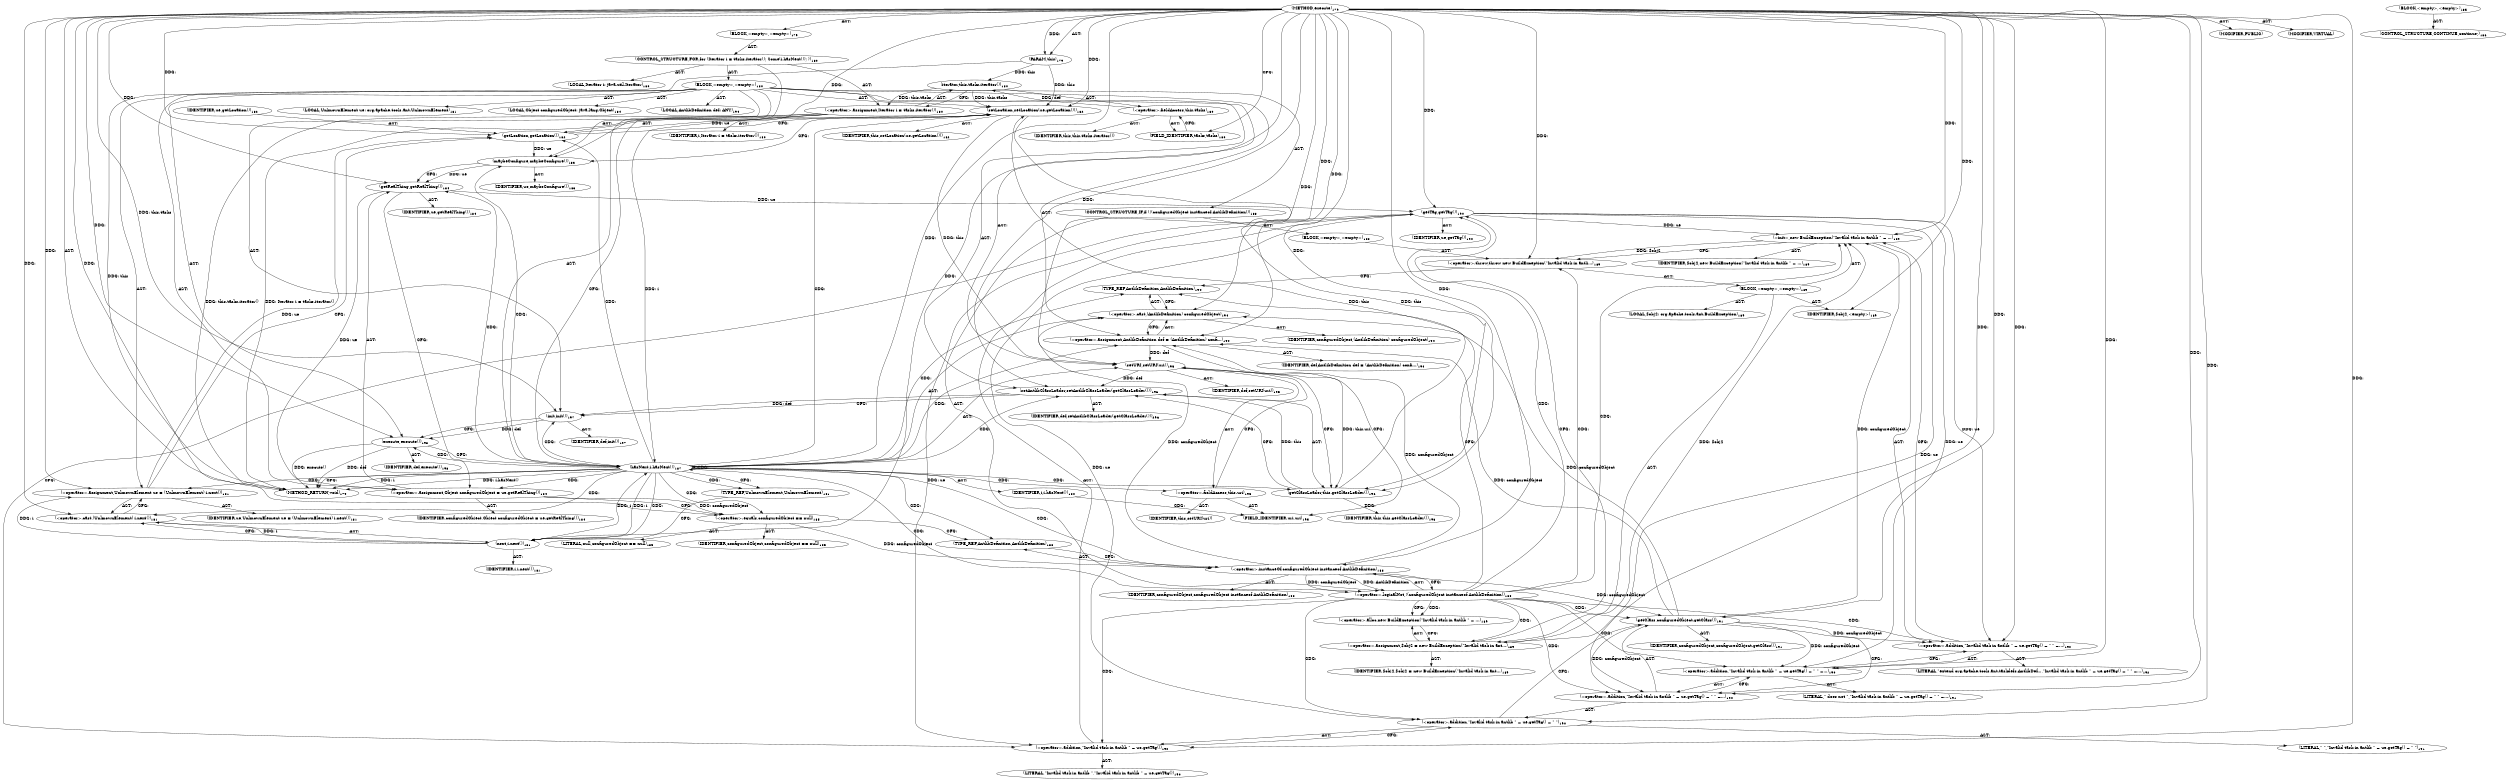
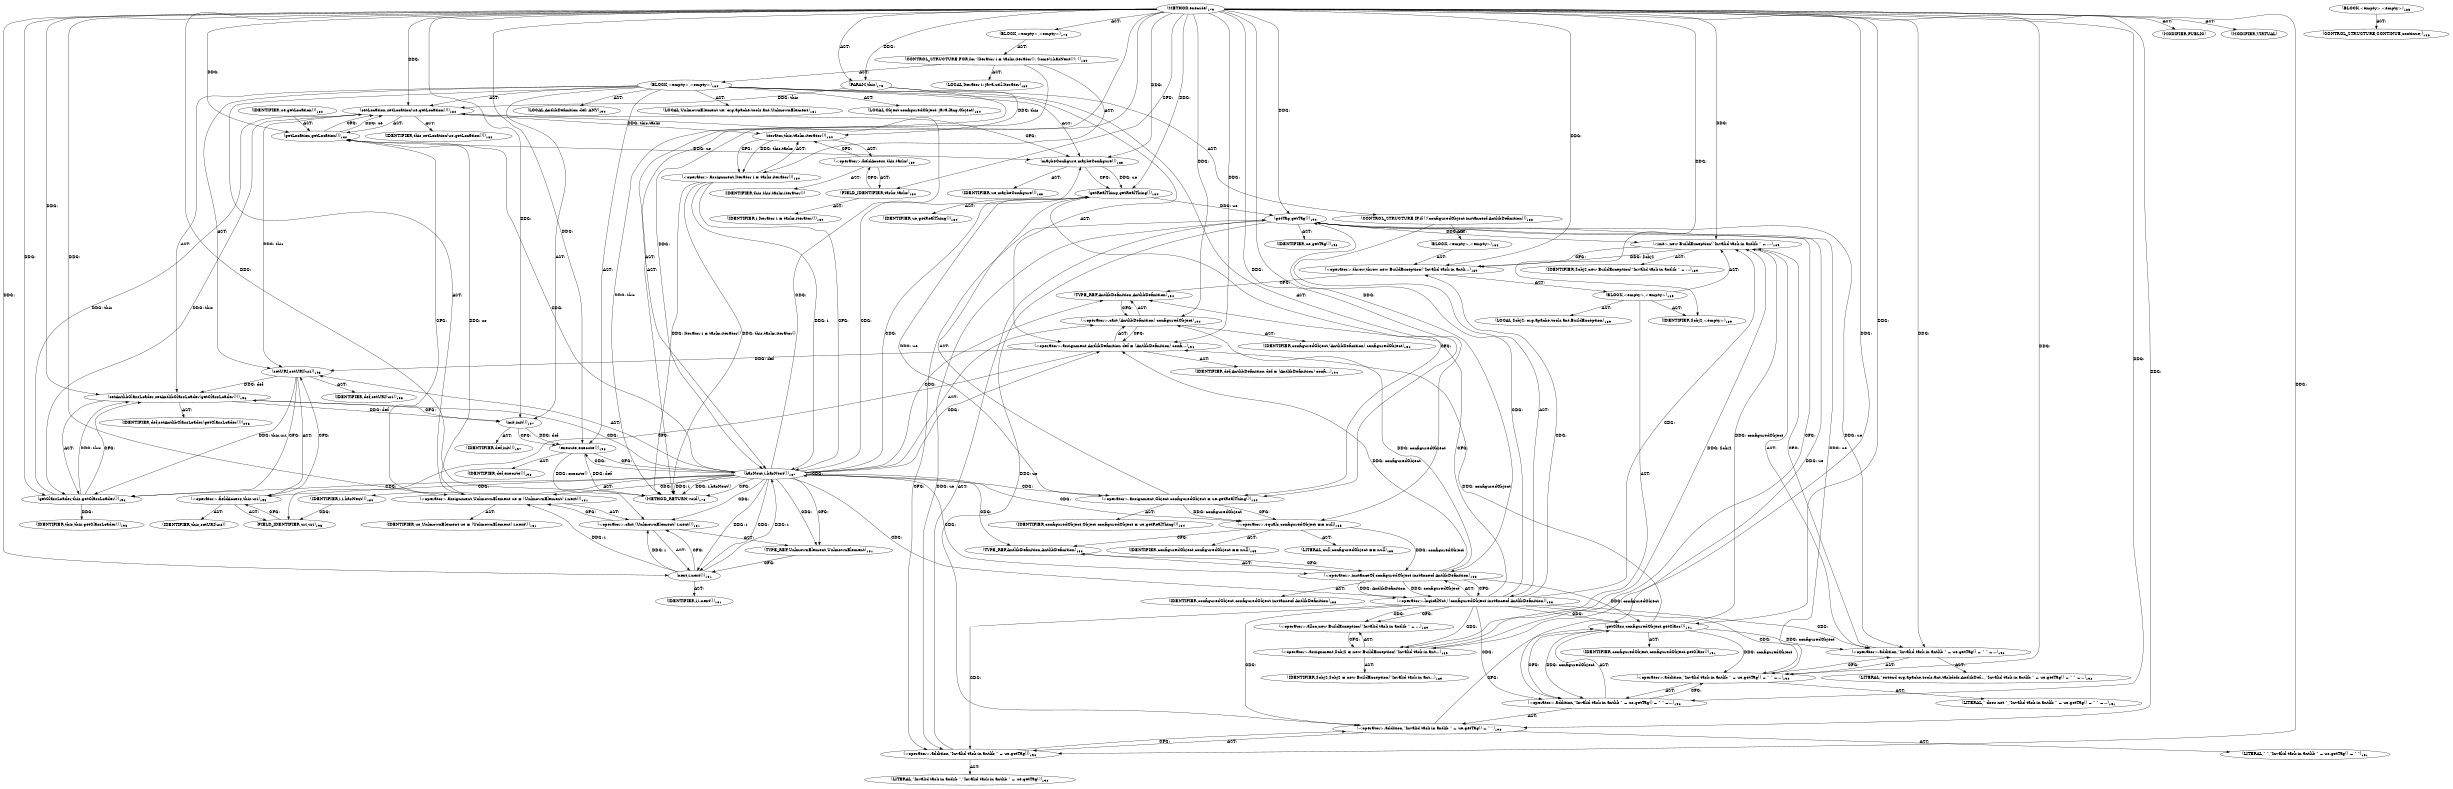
edge "(<operator>.fieldAccess,this.tasks)" -> "(iterator,this.tasks.iterator())": label "DDG: def" -> "CFG: "
edge "(iterator,this.tasks.iterator())" -> "(setLocation,setLocation(ue.getLocation()))": reversed
edge "(<operator>.assignment,Iterator i = tasks.iterator())" -> "(IDENTIFIER,i,Iterator i = tasks.iterator())": now "(FIELD_IDENTIFIER,tasks,tasks)" -> "(IDENTIFIER,i,Iterator i = tasks.iterator())"
edge "(METHOD,execute)" -> "(init,init())": label "DDG: this.tasks" -> "DDG: "
edge "(METHOD,execute)" -> "(setURI,setURI(uri))": removed, label "DDG:"
edge "(getClass,configuredObject.getClass())" -> "(<operator>.cast,(AntlibDefinition) configuredObject)": removed, label "DDG: configuredObject"
edge "(hasNext,i.hasNext())" -> "(init,init())": removed, label "CDG:"
edge "(FIELD_IDENTIFIER,uri,uri)" -> "(<operator>.fieldAccess,this.uri)": added, label "CFG:"
edge "(<operator>.cast,(UnknownElement) i.next())" -> "(TYPE_REF,UnknownElement,UnknownElement)": added, label "AST:"
